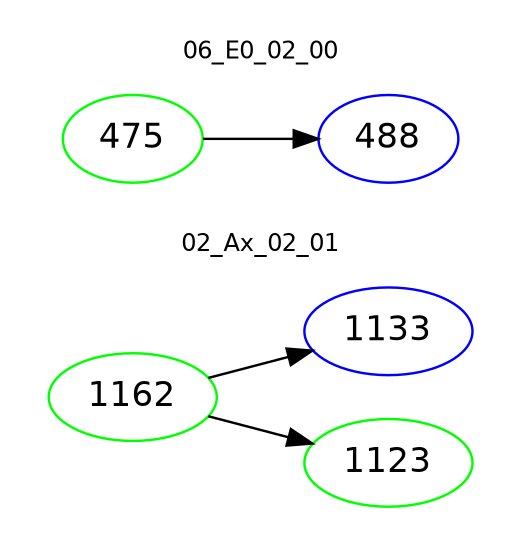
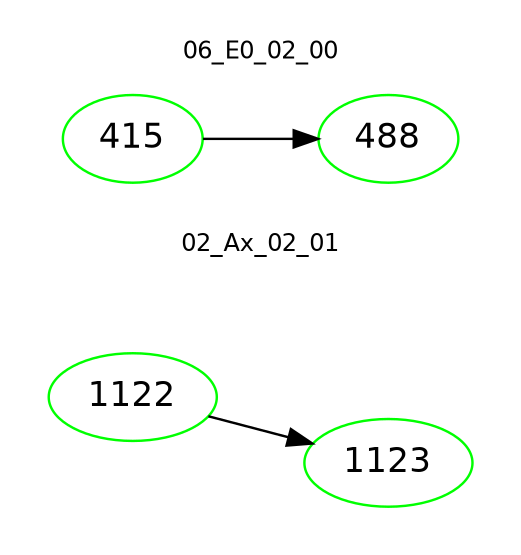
node "475": label "475" -> "415"
node "488": color blue -> green
node "1133": removed
node "1162": label "1162" -> "1122"
